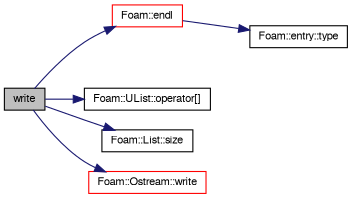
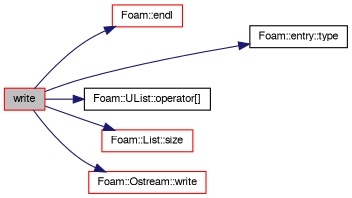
edge "Foam::endl" -> "Foam::entry::type": now "write" -> "Foam::entry::type"
node "write": color black -> red
node "Foam::List::size": color black -> red
